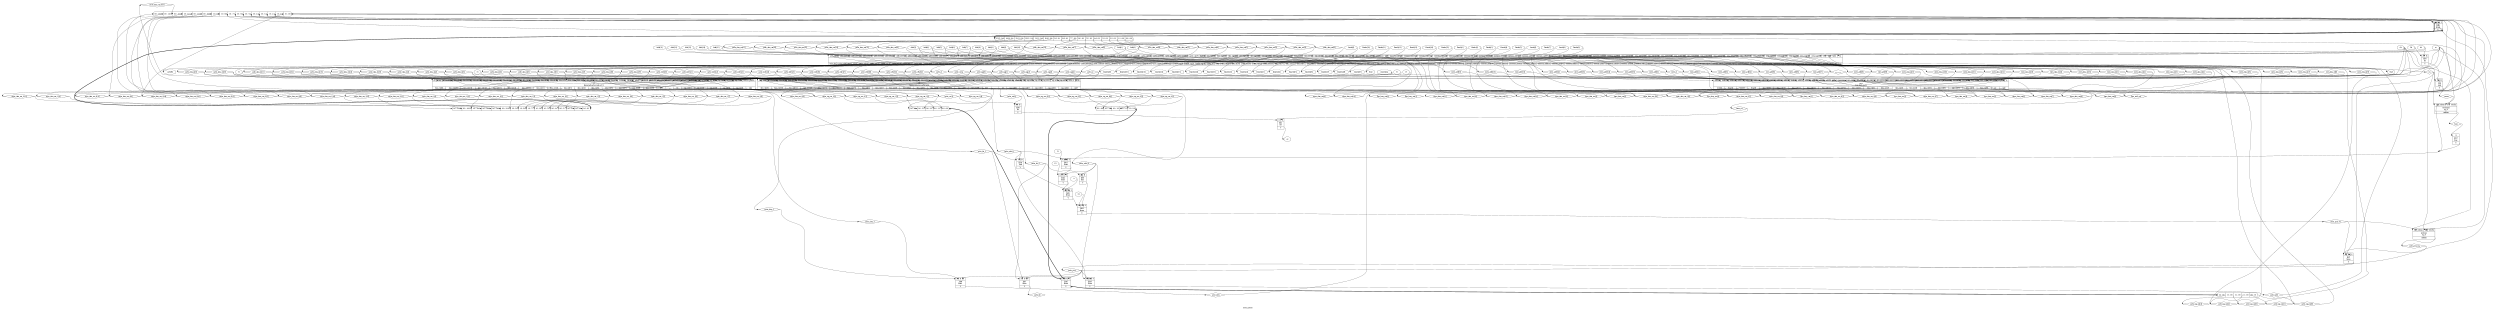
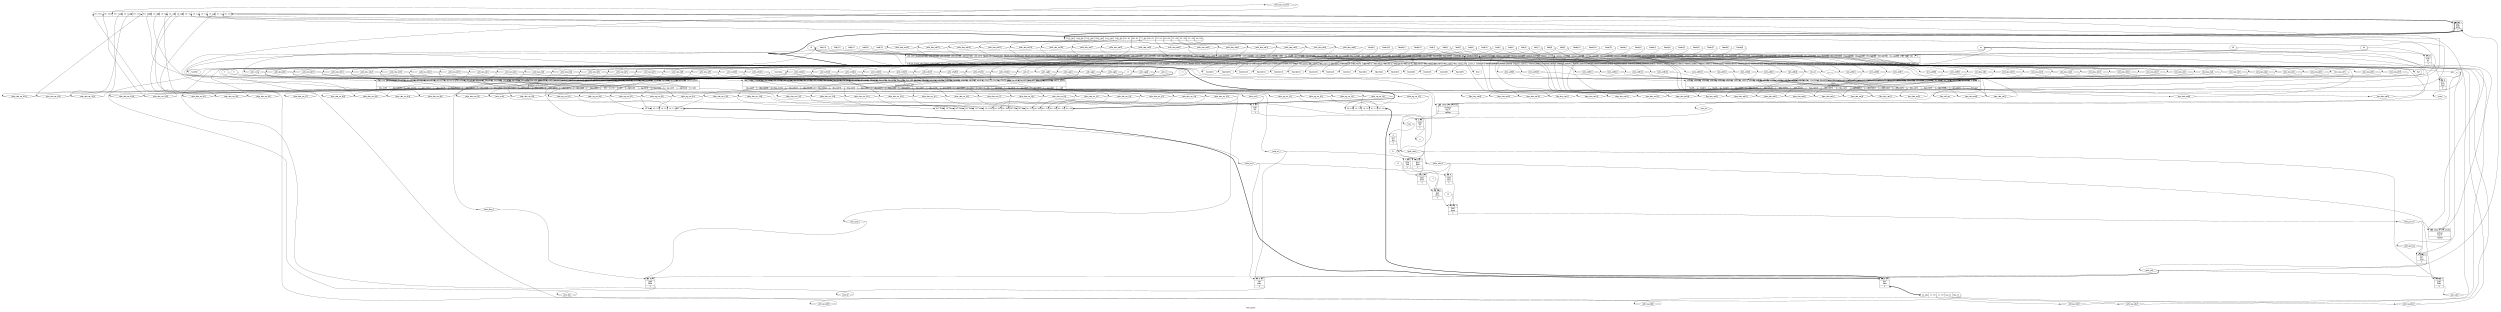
node "mem_data_in[7]": shape diamond -> ellipse
edge "cache_hit" -> "addr_in[0]": added
